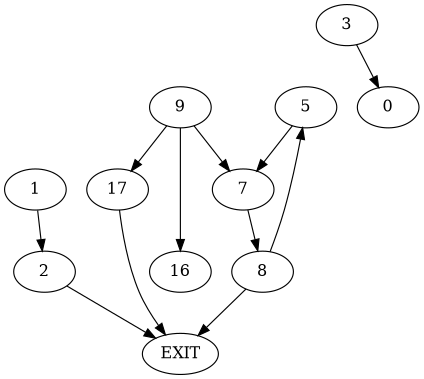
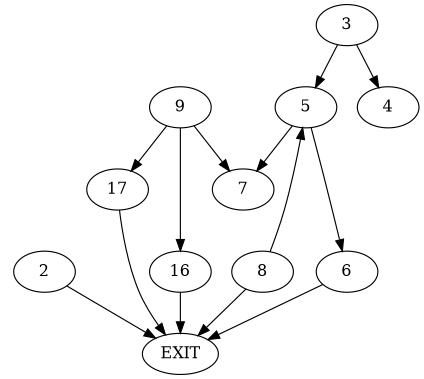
edge "3" -> "5": added
node "0": label "0" -> "4"
node "1": removed
edge "7" -> "8": removed
node "6": added
edge "16" -> "EXIT": added
